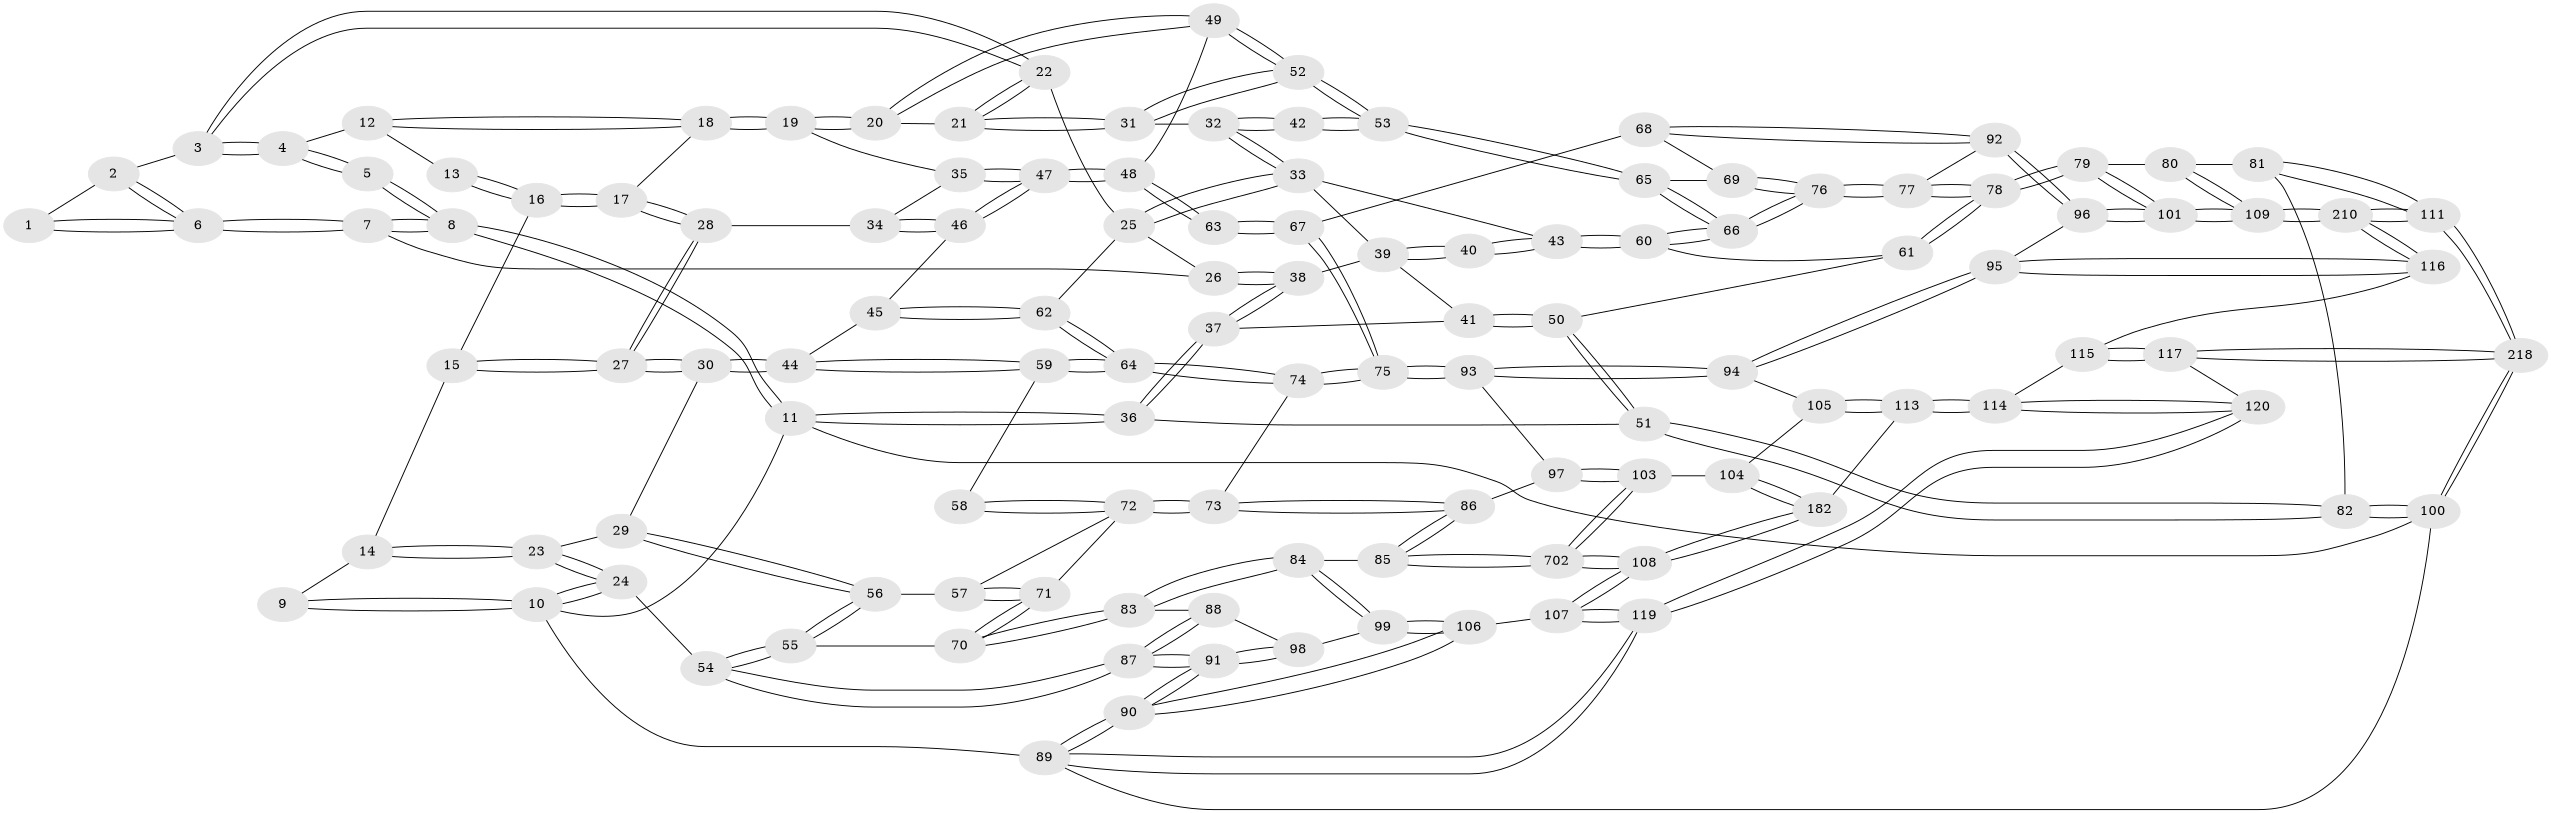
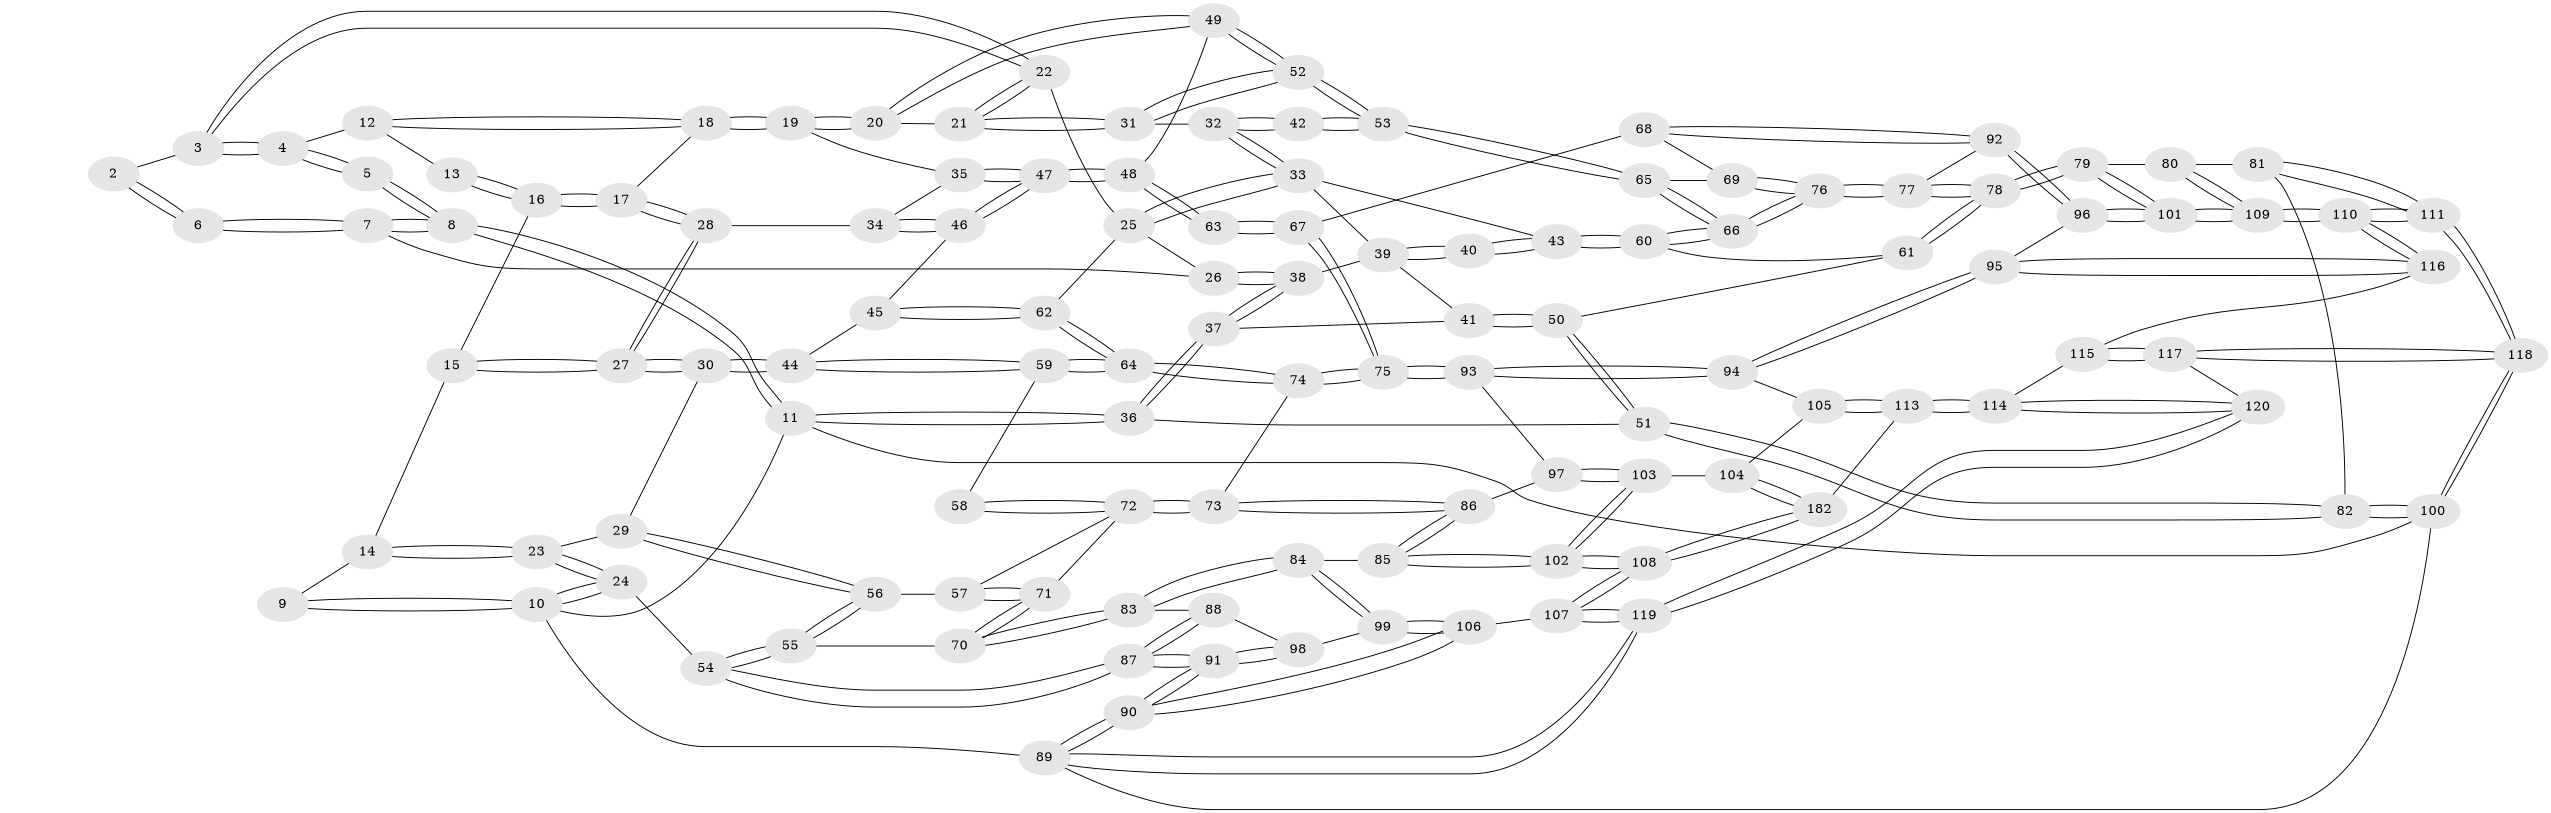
node "210": label "210" -> "110"
node "1": removed
node "218": label "218" -> "118"
node "702": label "702" -> "102"
